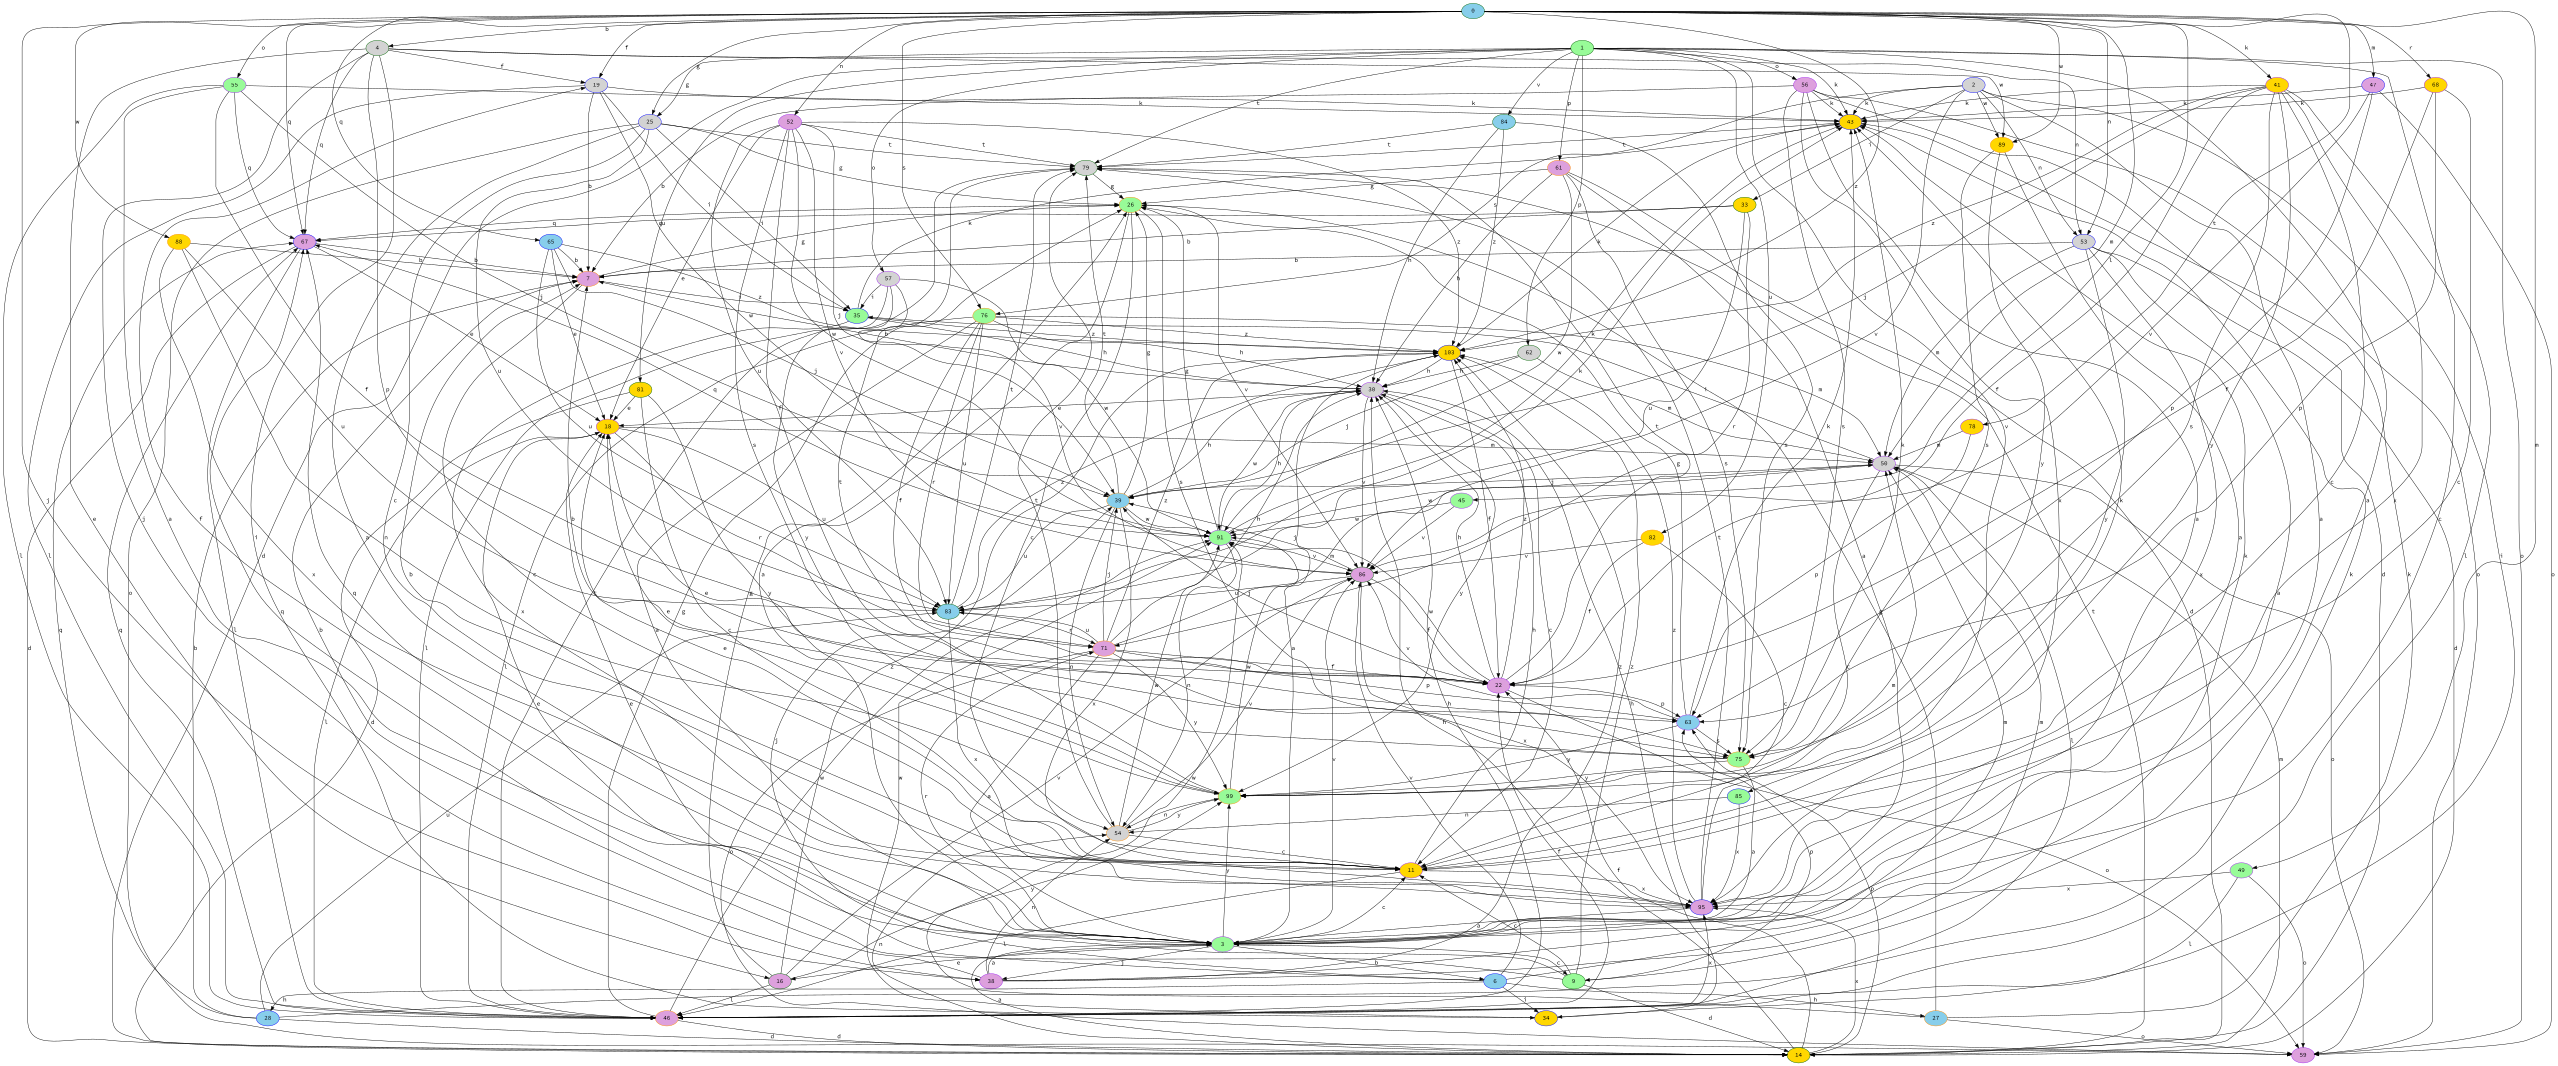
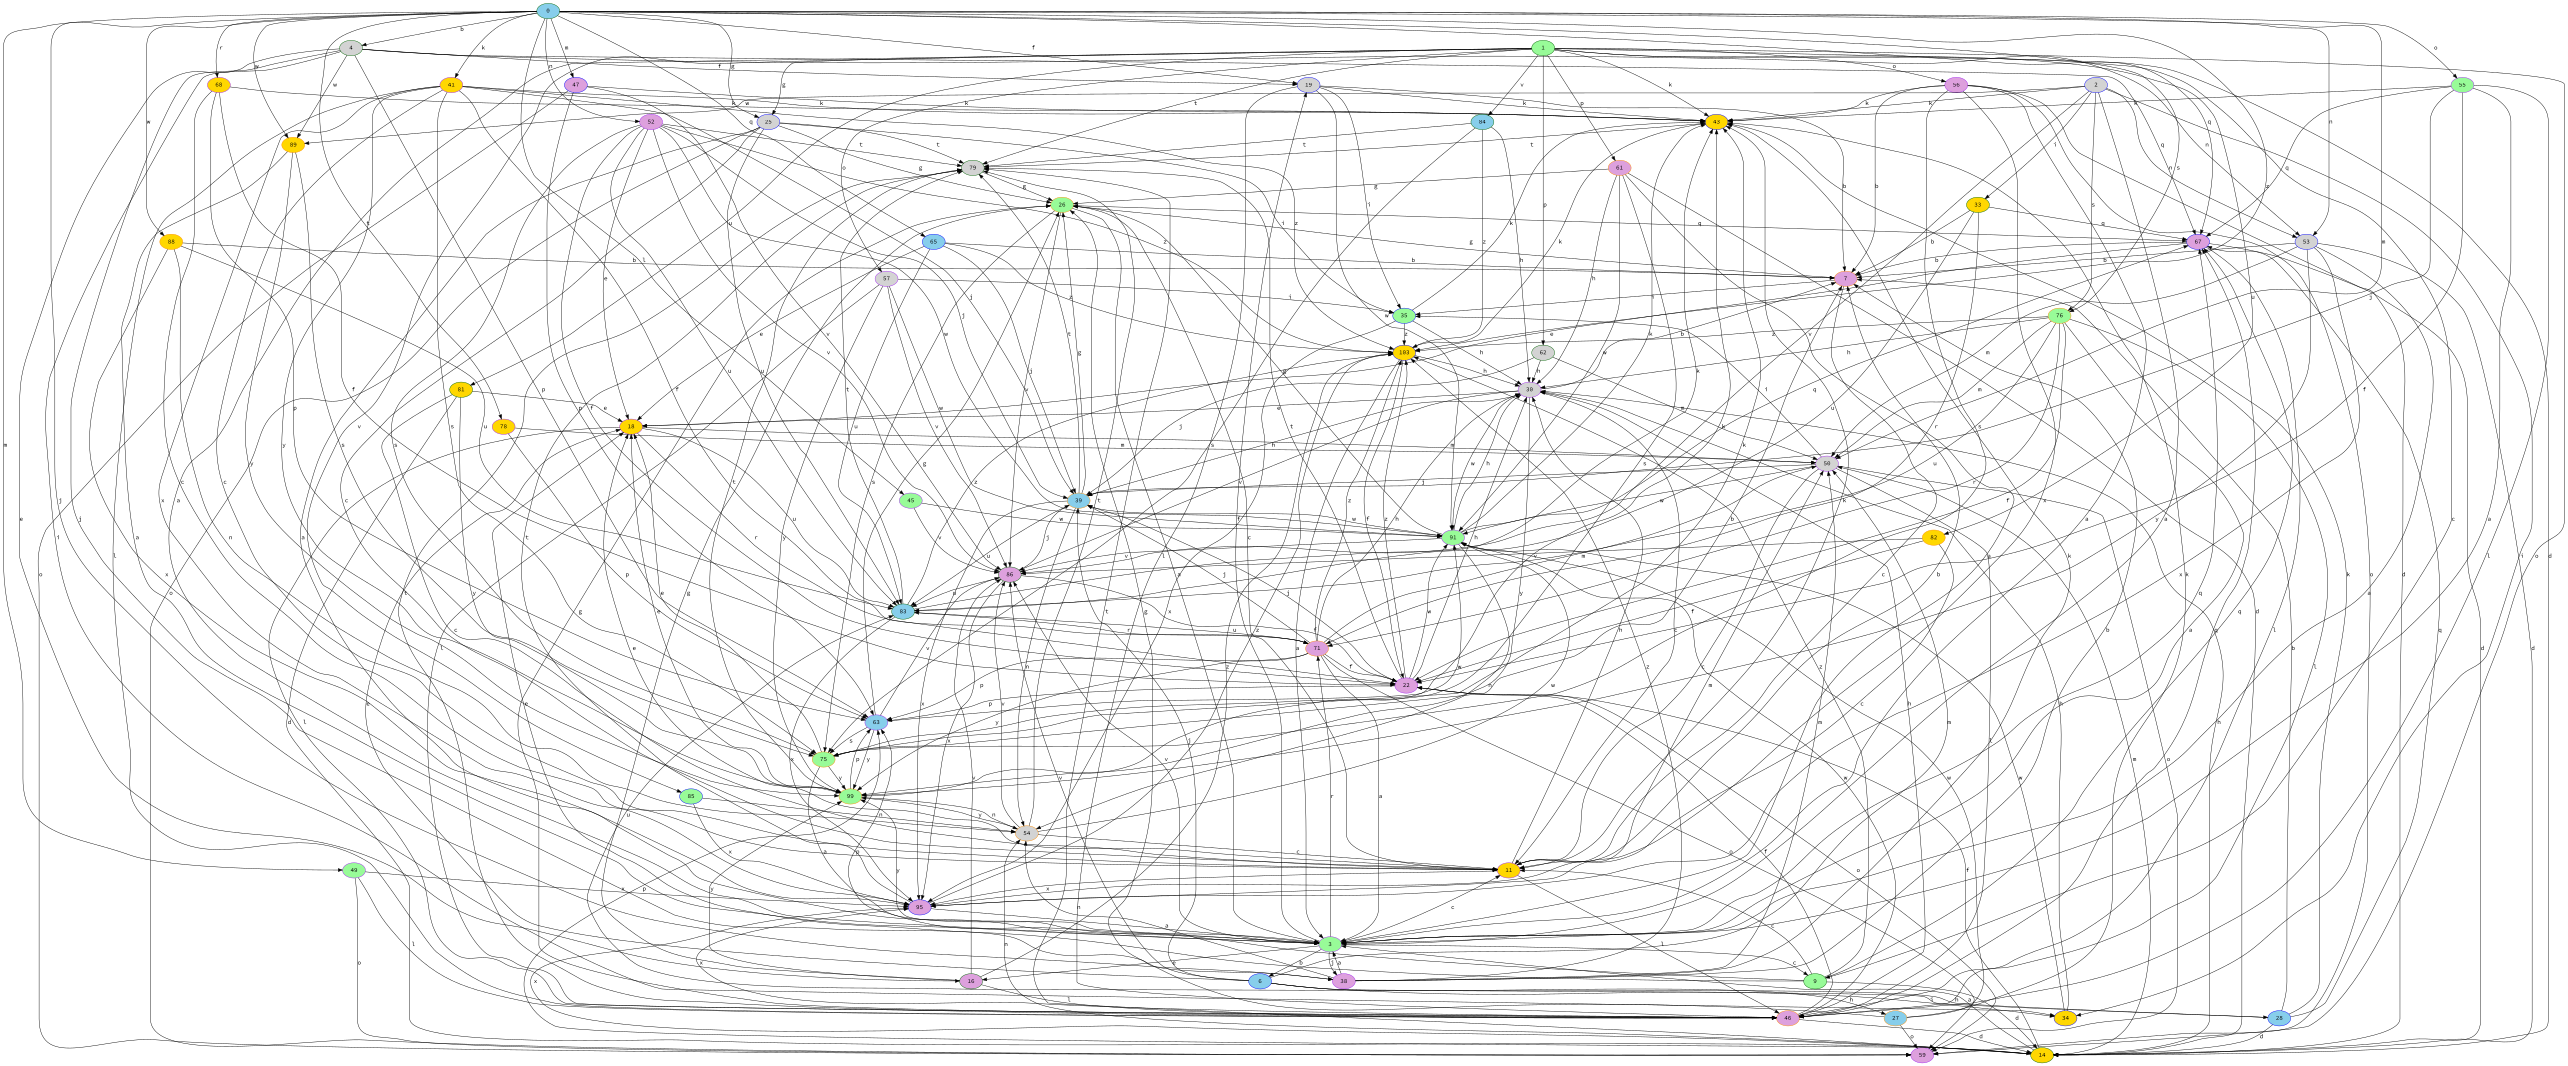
edge "99" -> "63": added, label "p"
